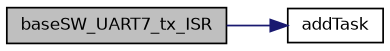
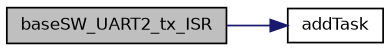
node "baseSW_UART7_tx_ISR": label "baseSW_UART7_tx_ISR" -> "baseSW_UART2_tx_ISR"
